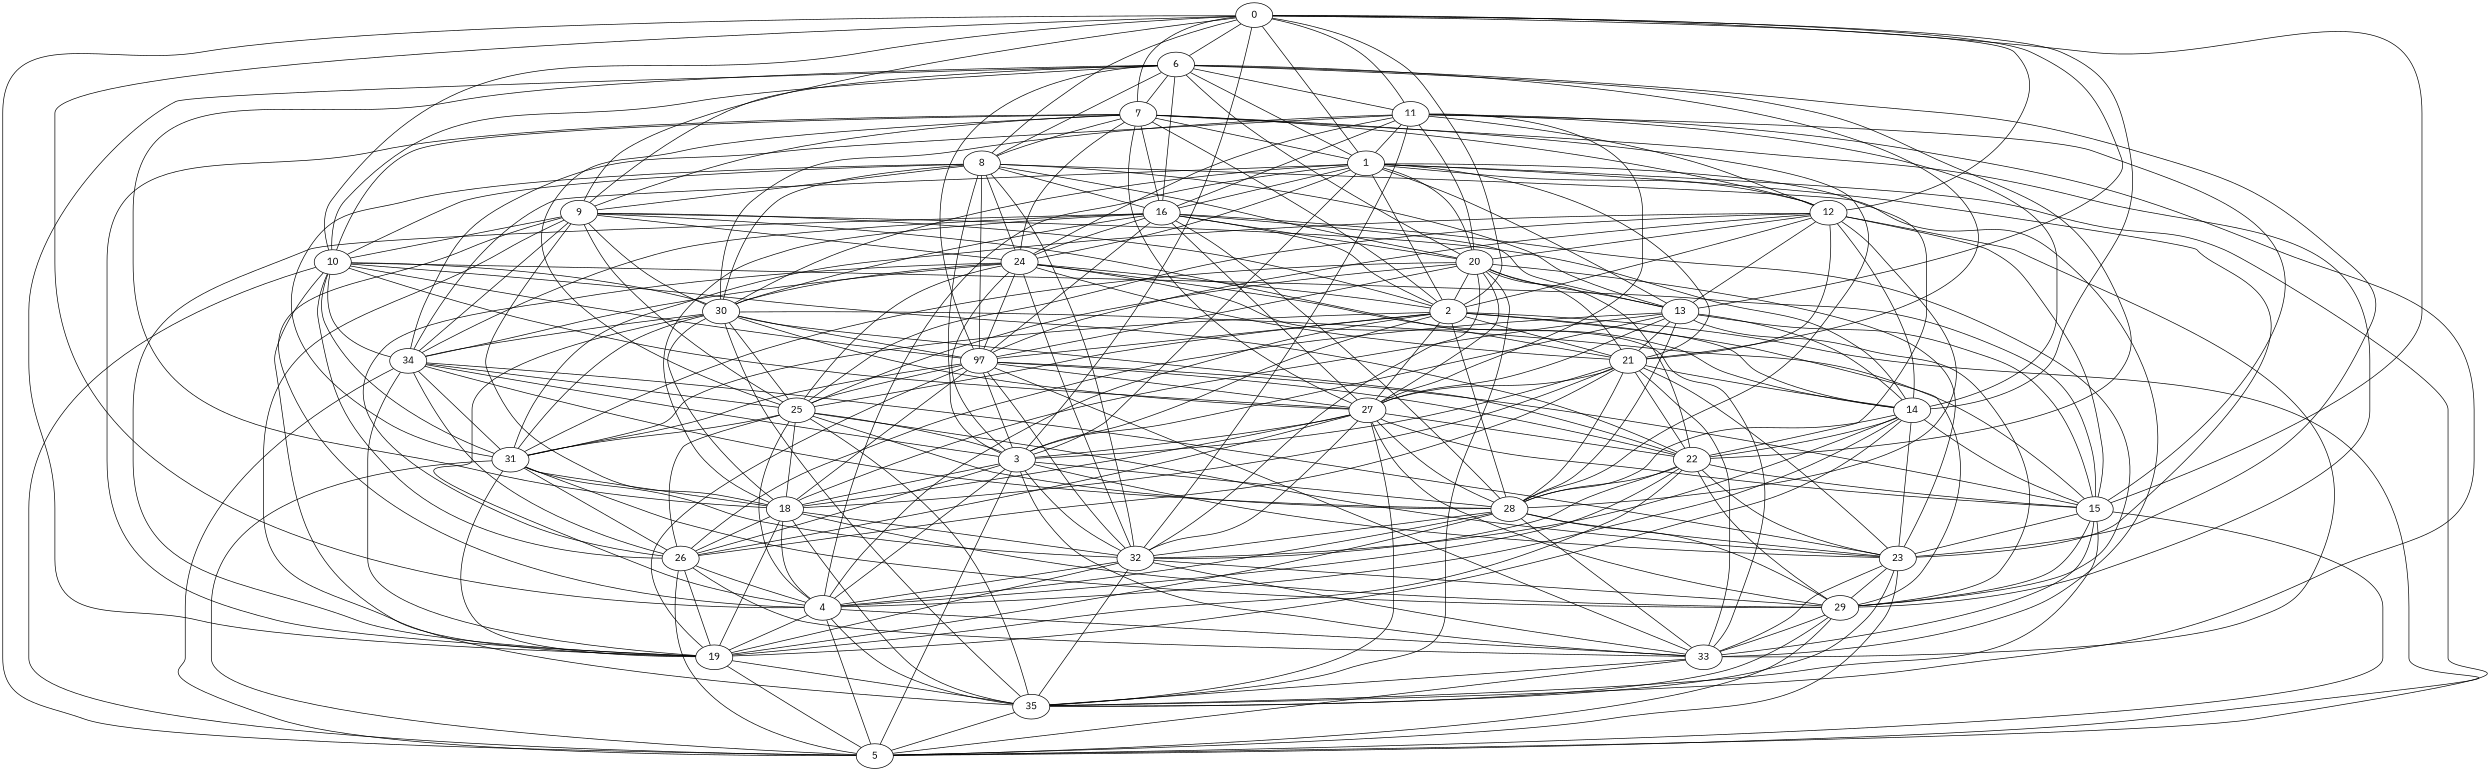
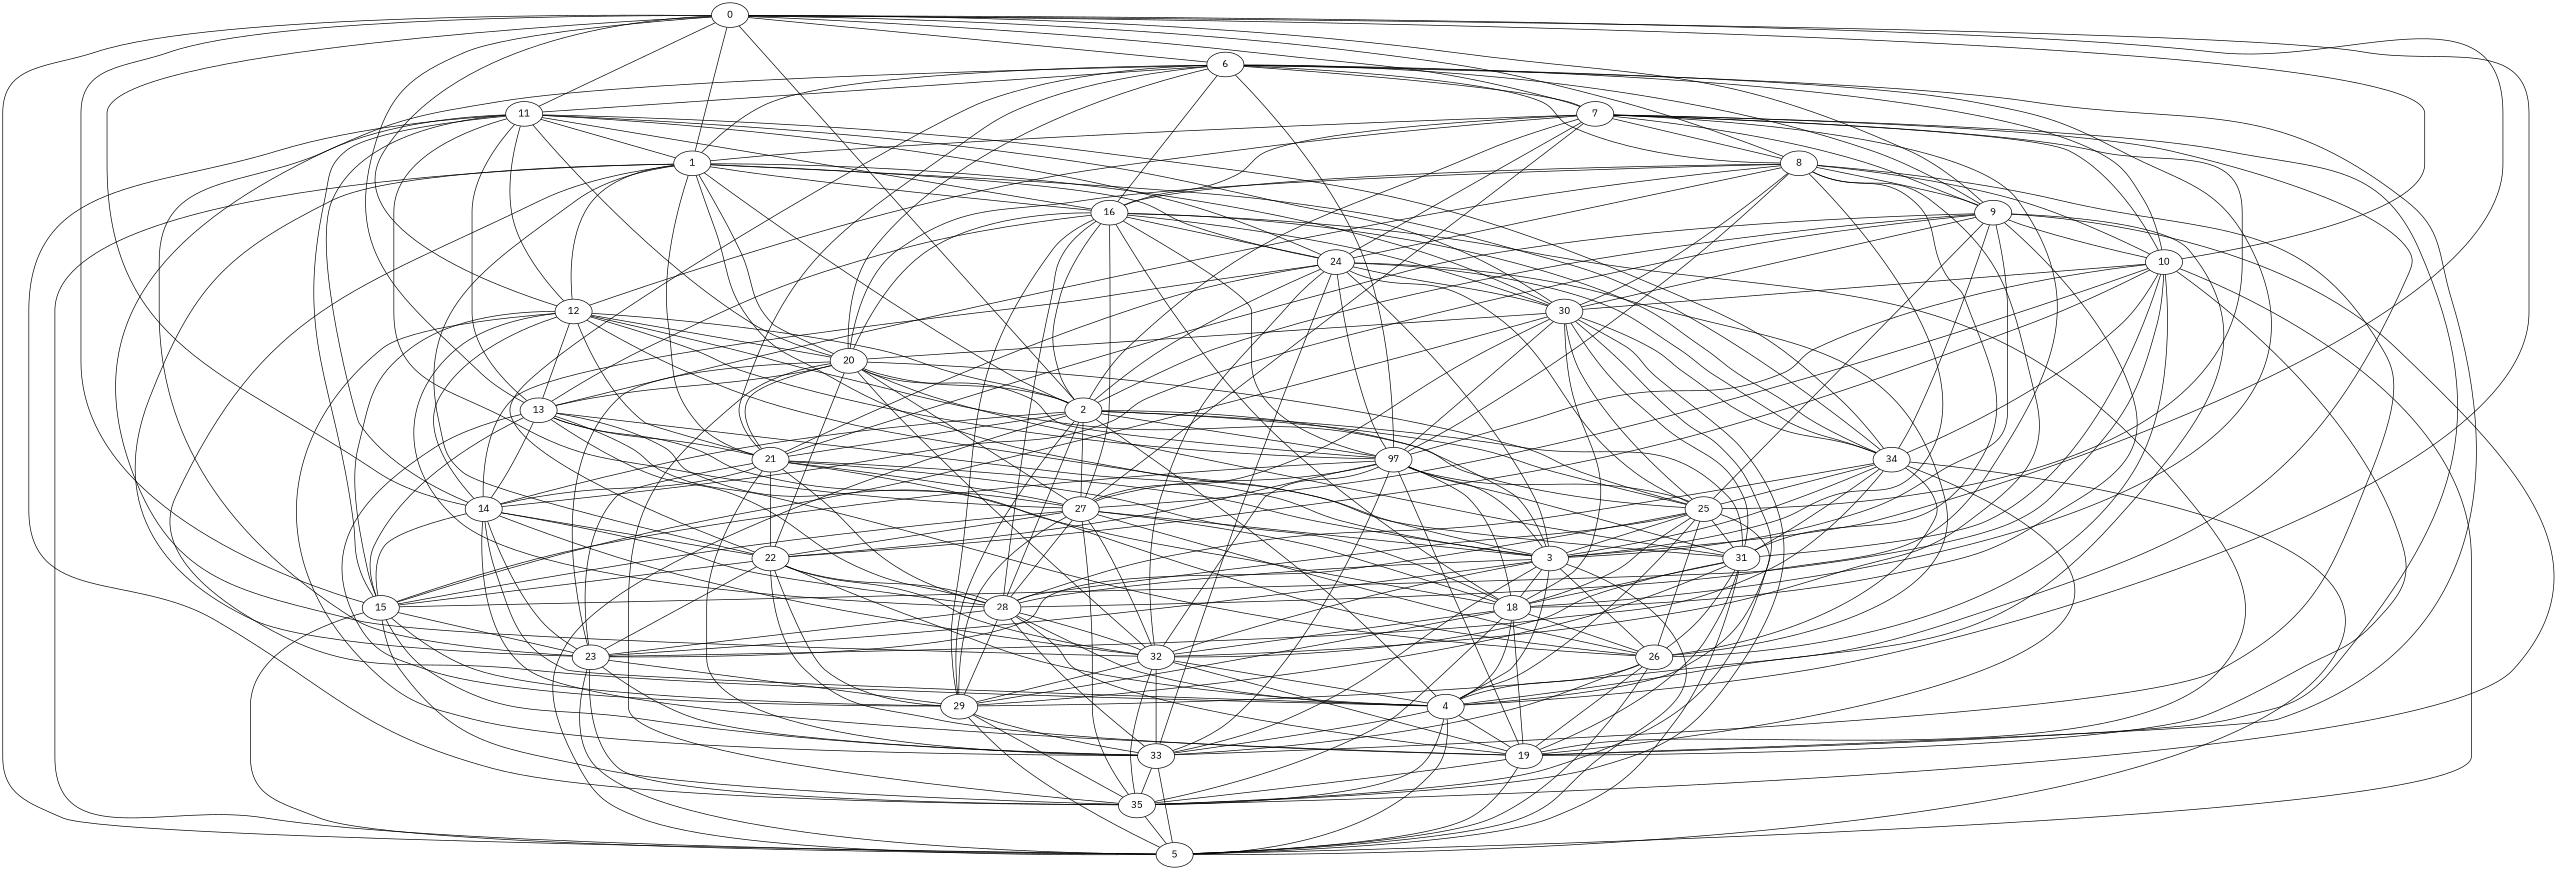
edge "1" -- "13": now "11" -- "13"
edge "9" -- "24": now "9" -- "3"
edge "30" -- "22": now "30" -- "20"
